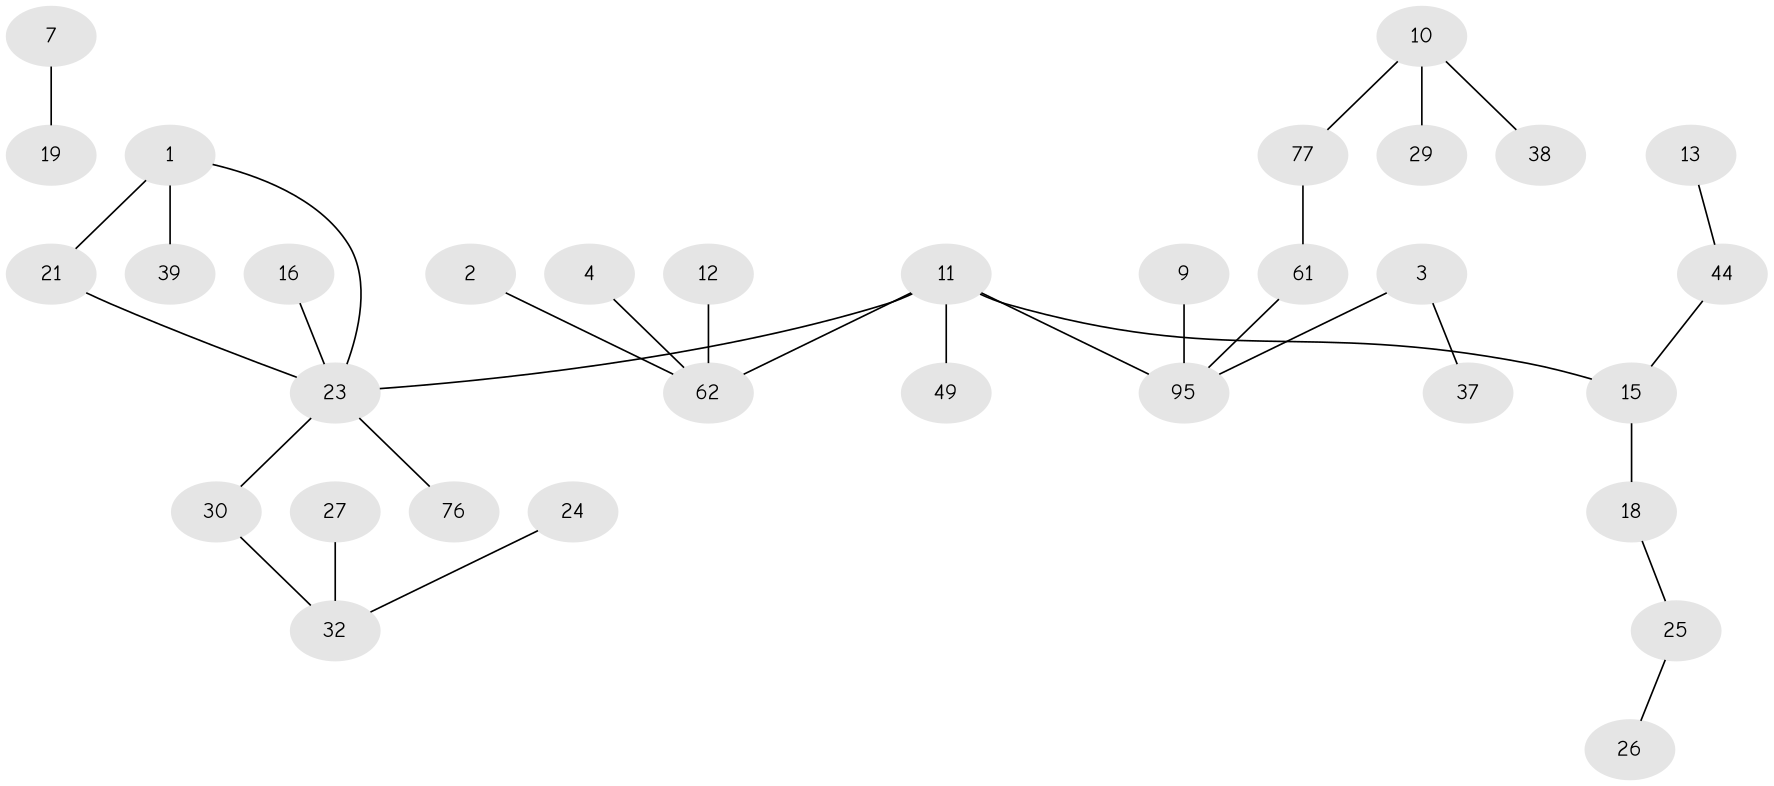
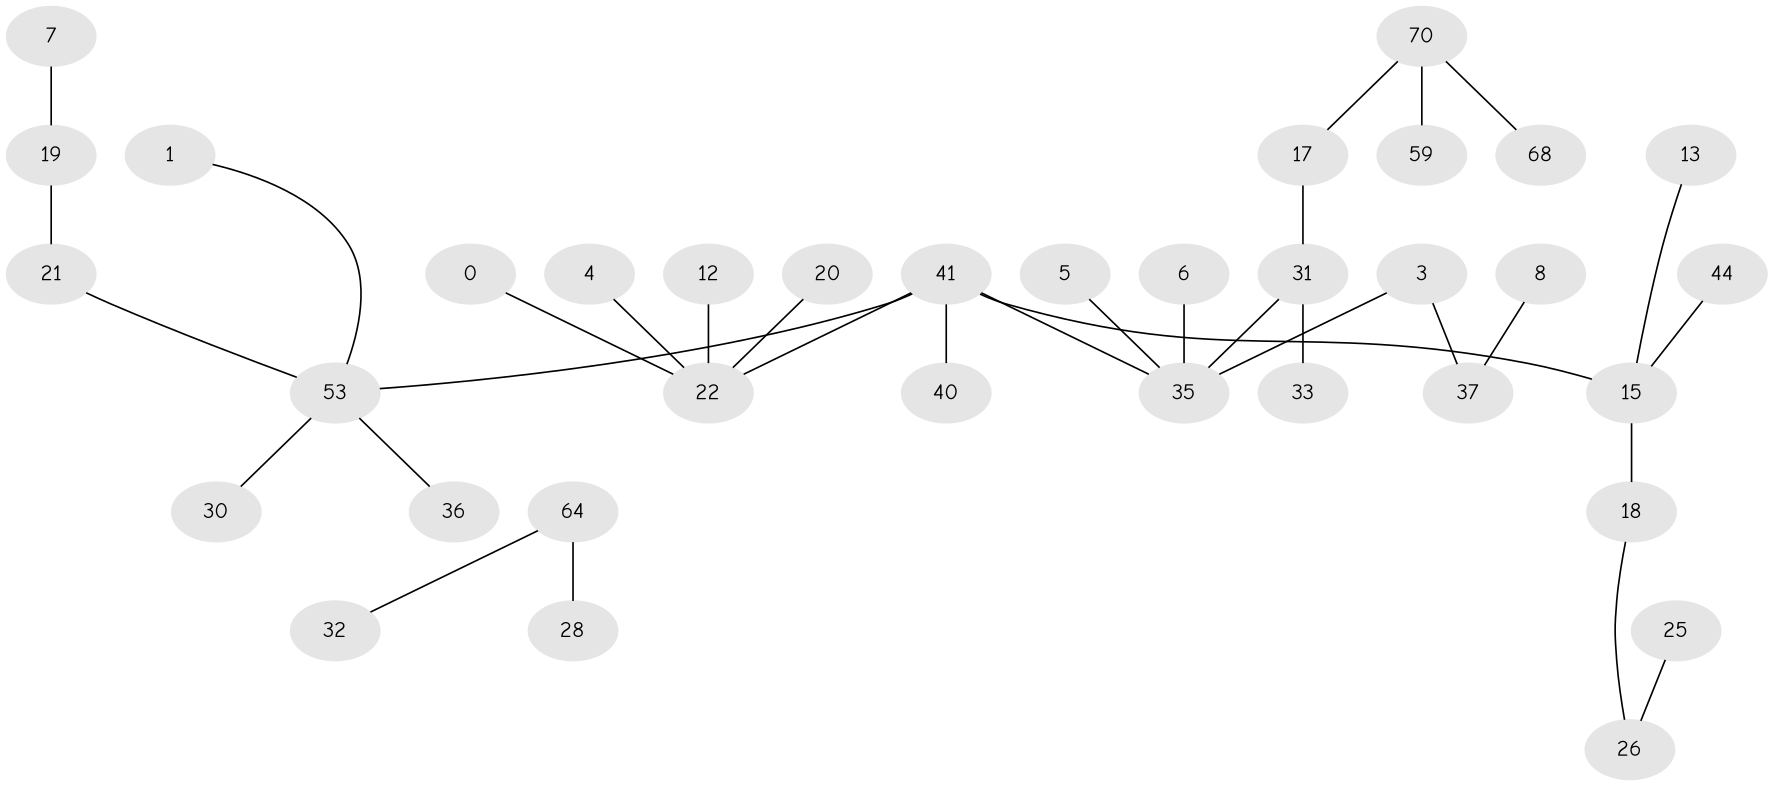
node "10": label "10" -> "70"
node "77": label "77" -> "17"
node "29": label "29" -> "59"
node "38": label "38" -> "68"
edge "1" -- "21": now "19" -- "21"
edge "13" -- "44": now "13" -- "15"
node "39": removed
node "16": removed
node "2": label "2" -> "0"
node "20": added
node "11": label "11" -> "41"
node "5": added
node "9": label "9" -> "6"
node "61": label "61" -> "31"
node "8": added
node "23": label "23" -> "53"
node "62": label "62" -> "22"
node "49": label "49" -> "40"
node "95": label "95" -> "35"
node "33": added
node "27": removed
node "76": label "76" -> "36"
node "24": label "24" -> "64"
edge "30" -- "32": removed
edge "18" -- "25": now "18" -- "26"
node "28": added
